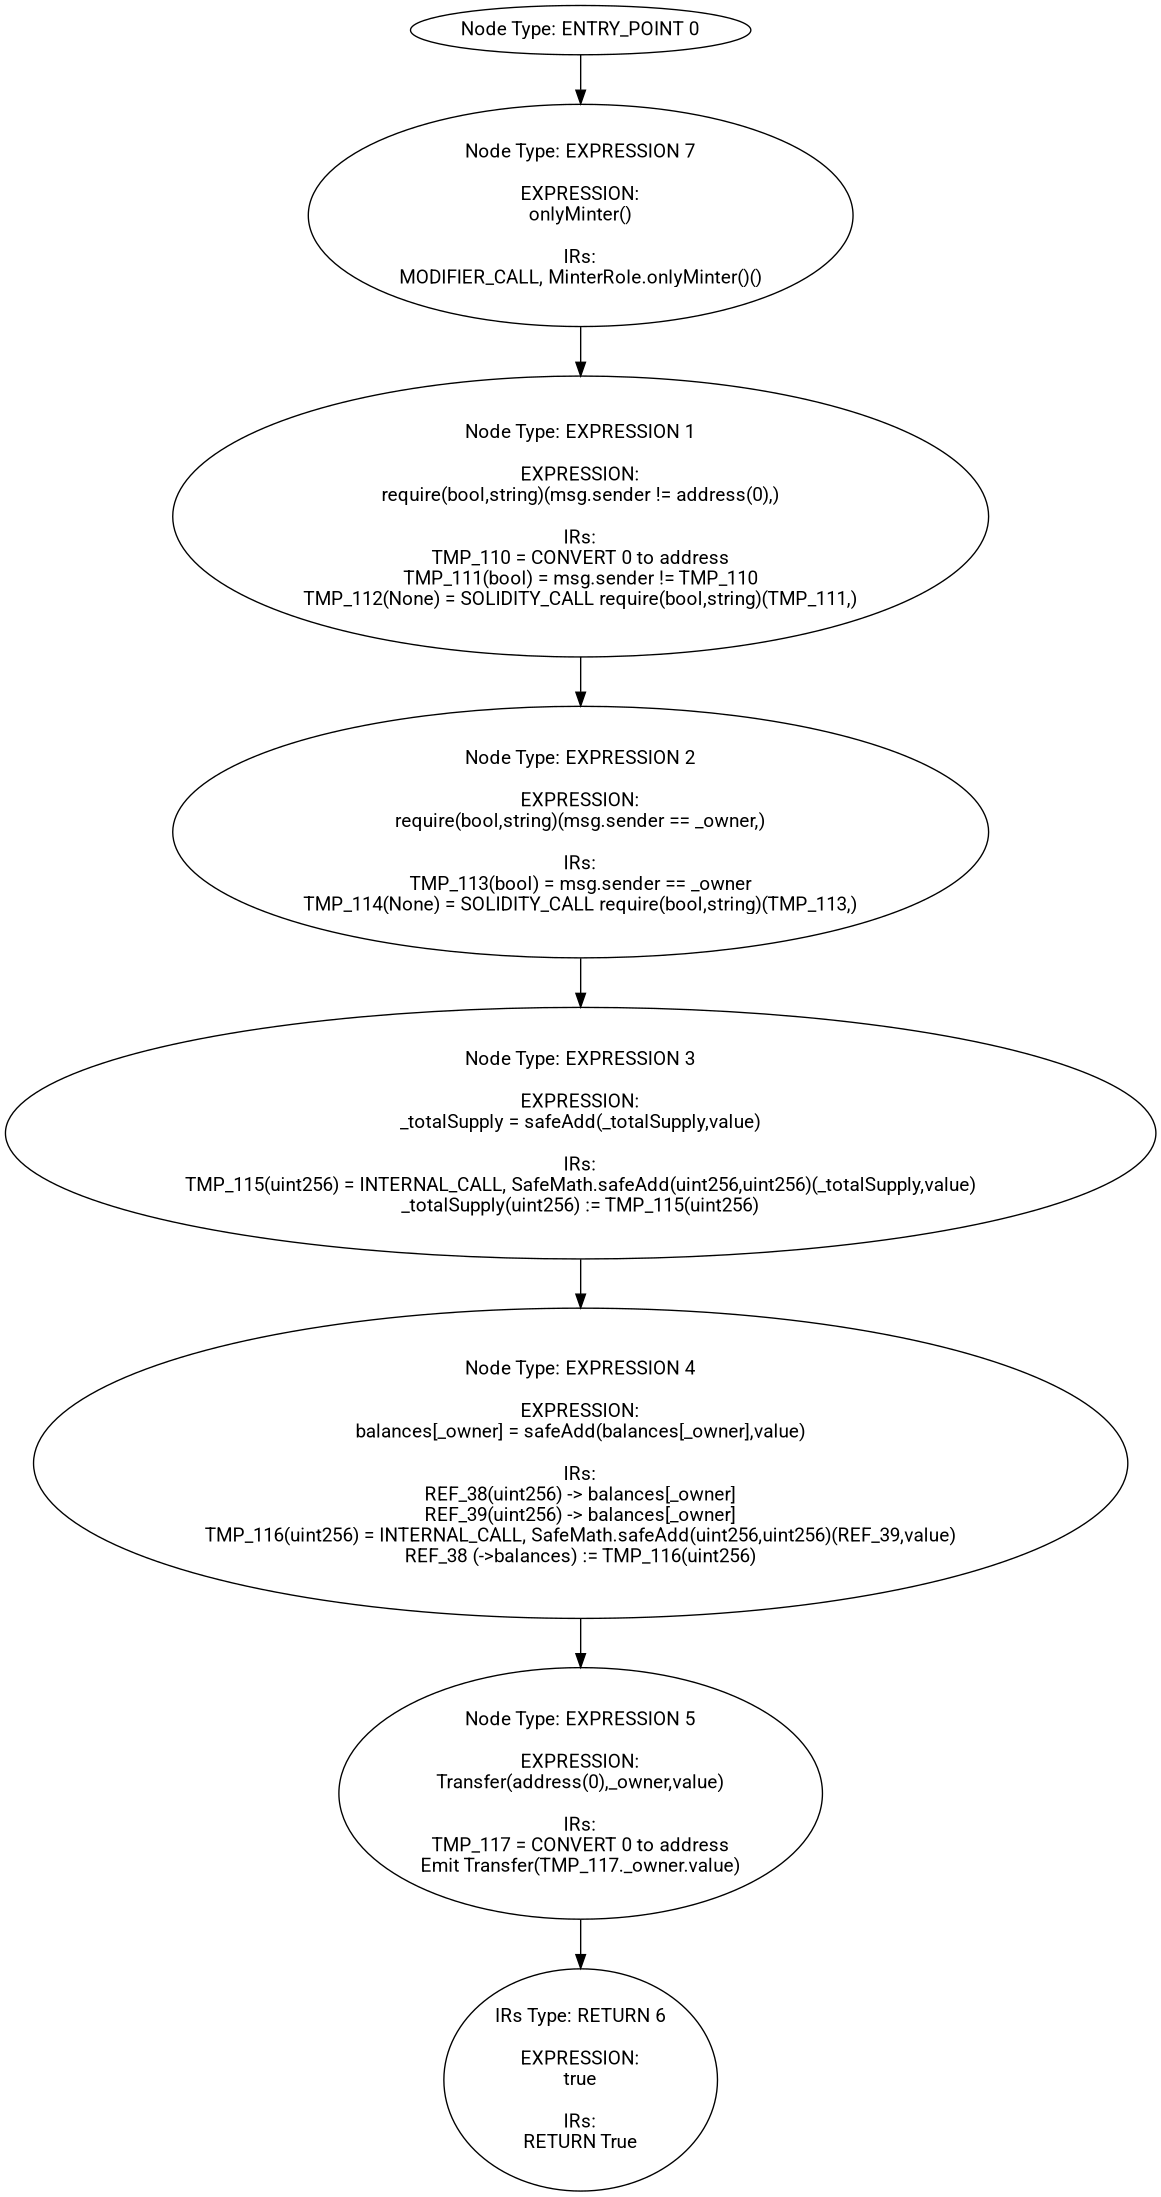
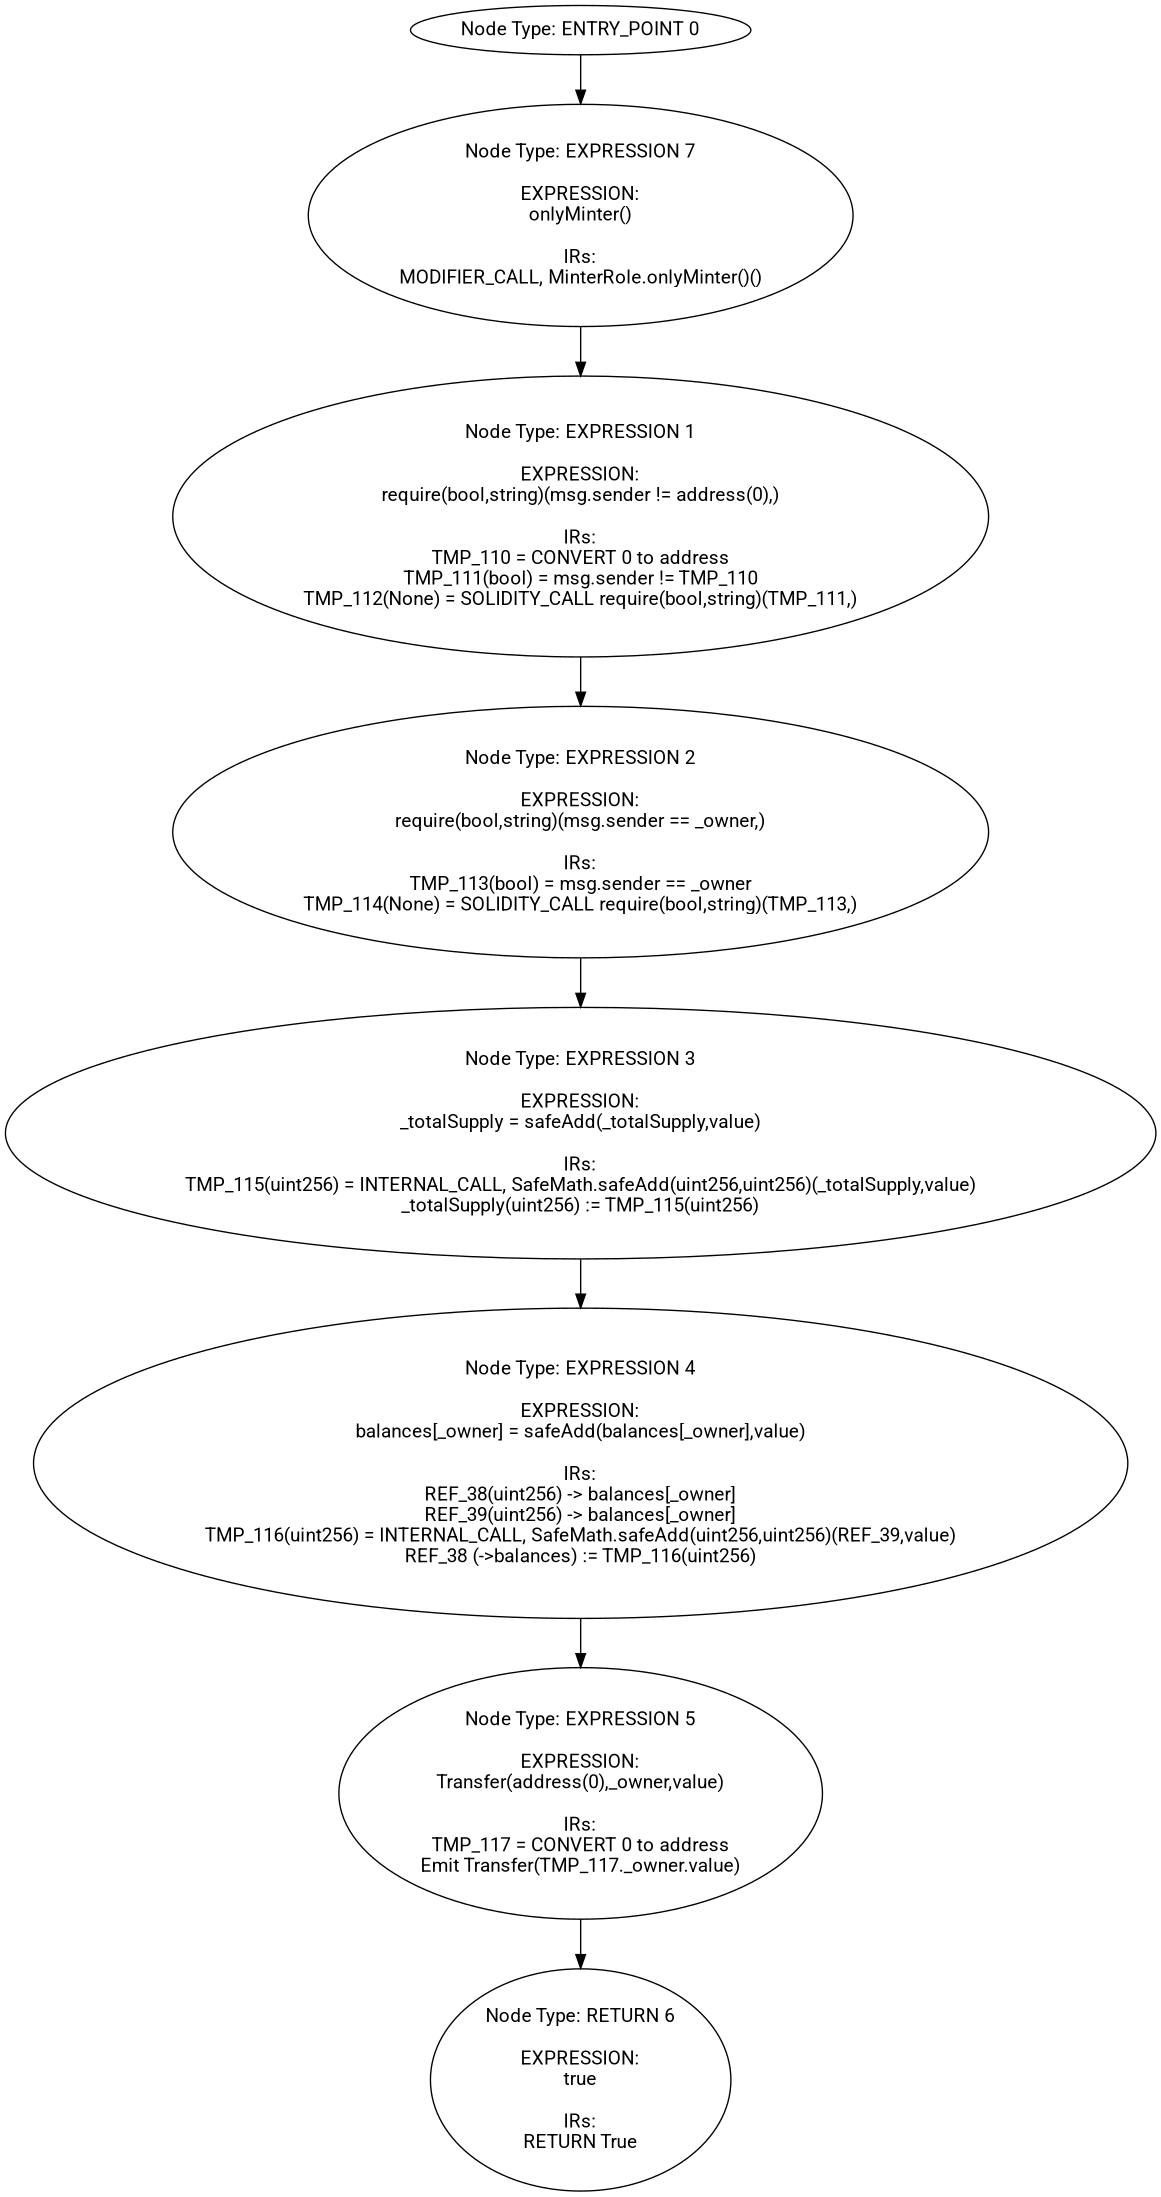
node "IRs Type: RETURN 6 EXPRESSION: true IRs: RETURN True": label "IRs Type: RETURN 6 EXPRESSION: true IRs: RETURN True" -> "Node Type: RETURN 6 EXPRESSION: true IRs: RETURN True"
